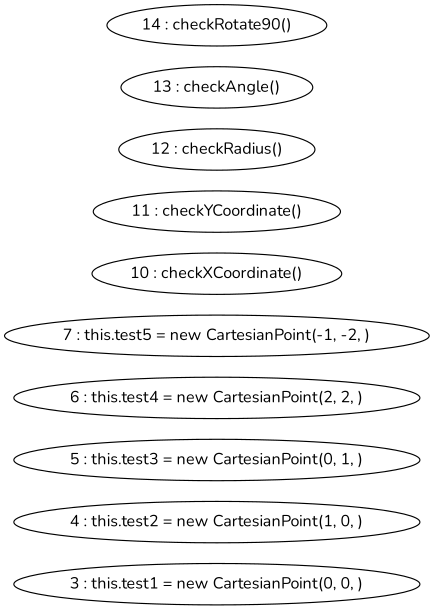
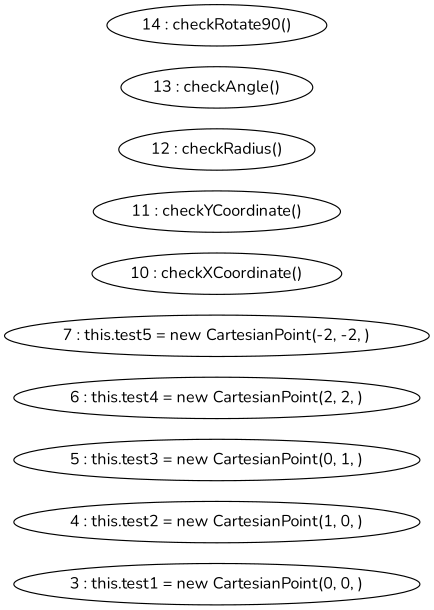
node "7 : this.test5 = new CartesianPoint(-1, -2, )": label "7 : this.test5 = new CartesianPoint(-1, -2, )" -> "7 : this.test5 = new CartesianPoint(-2, -2, )"
